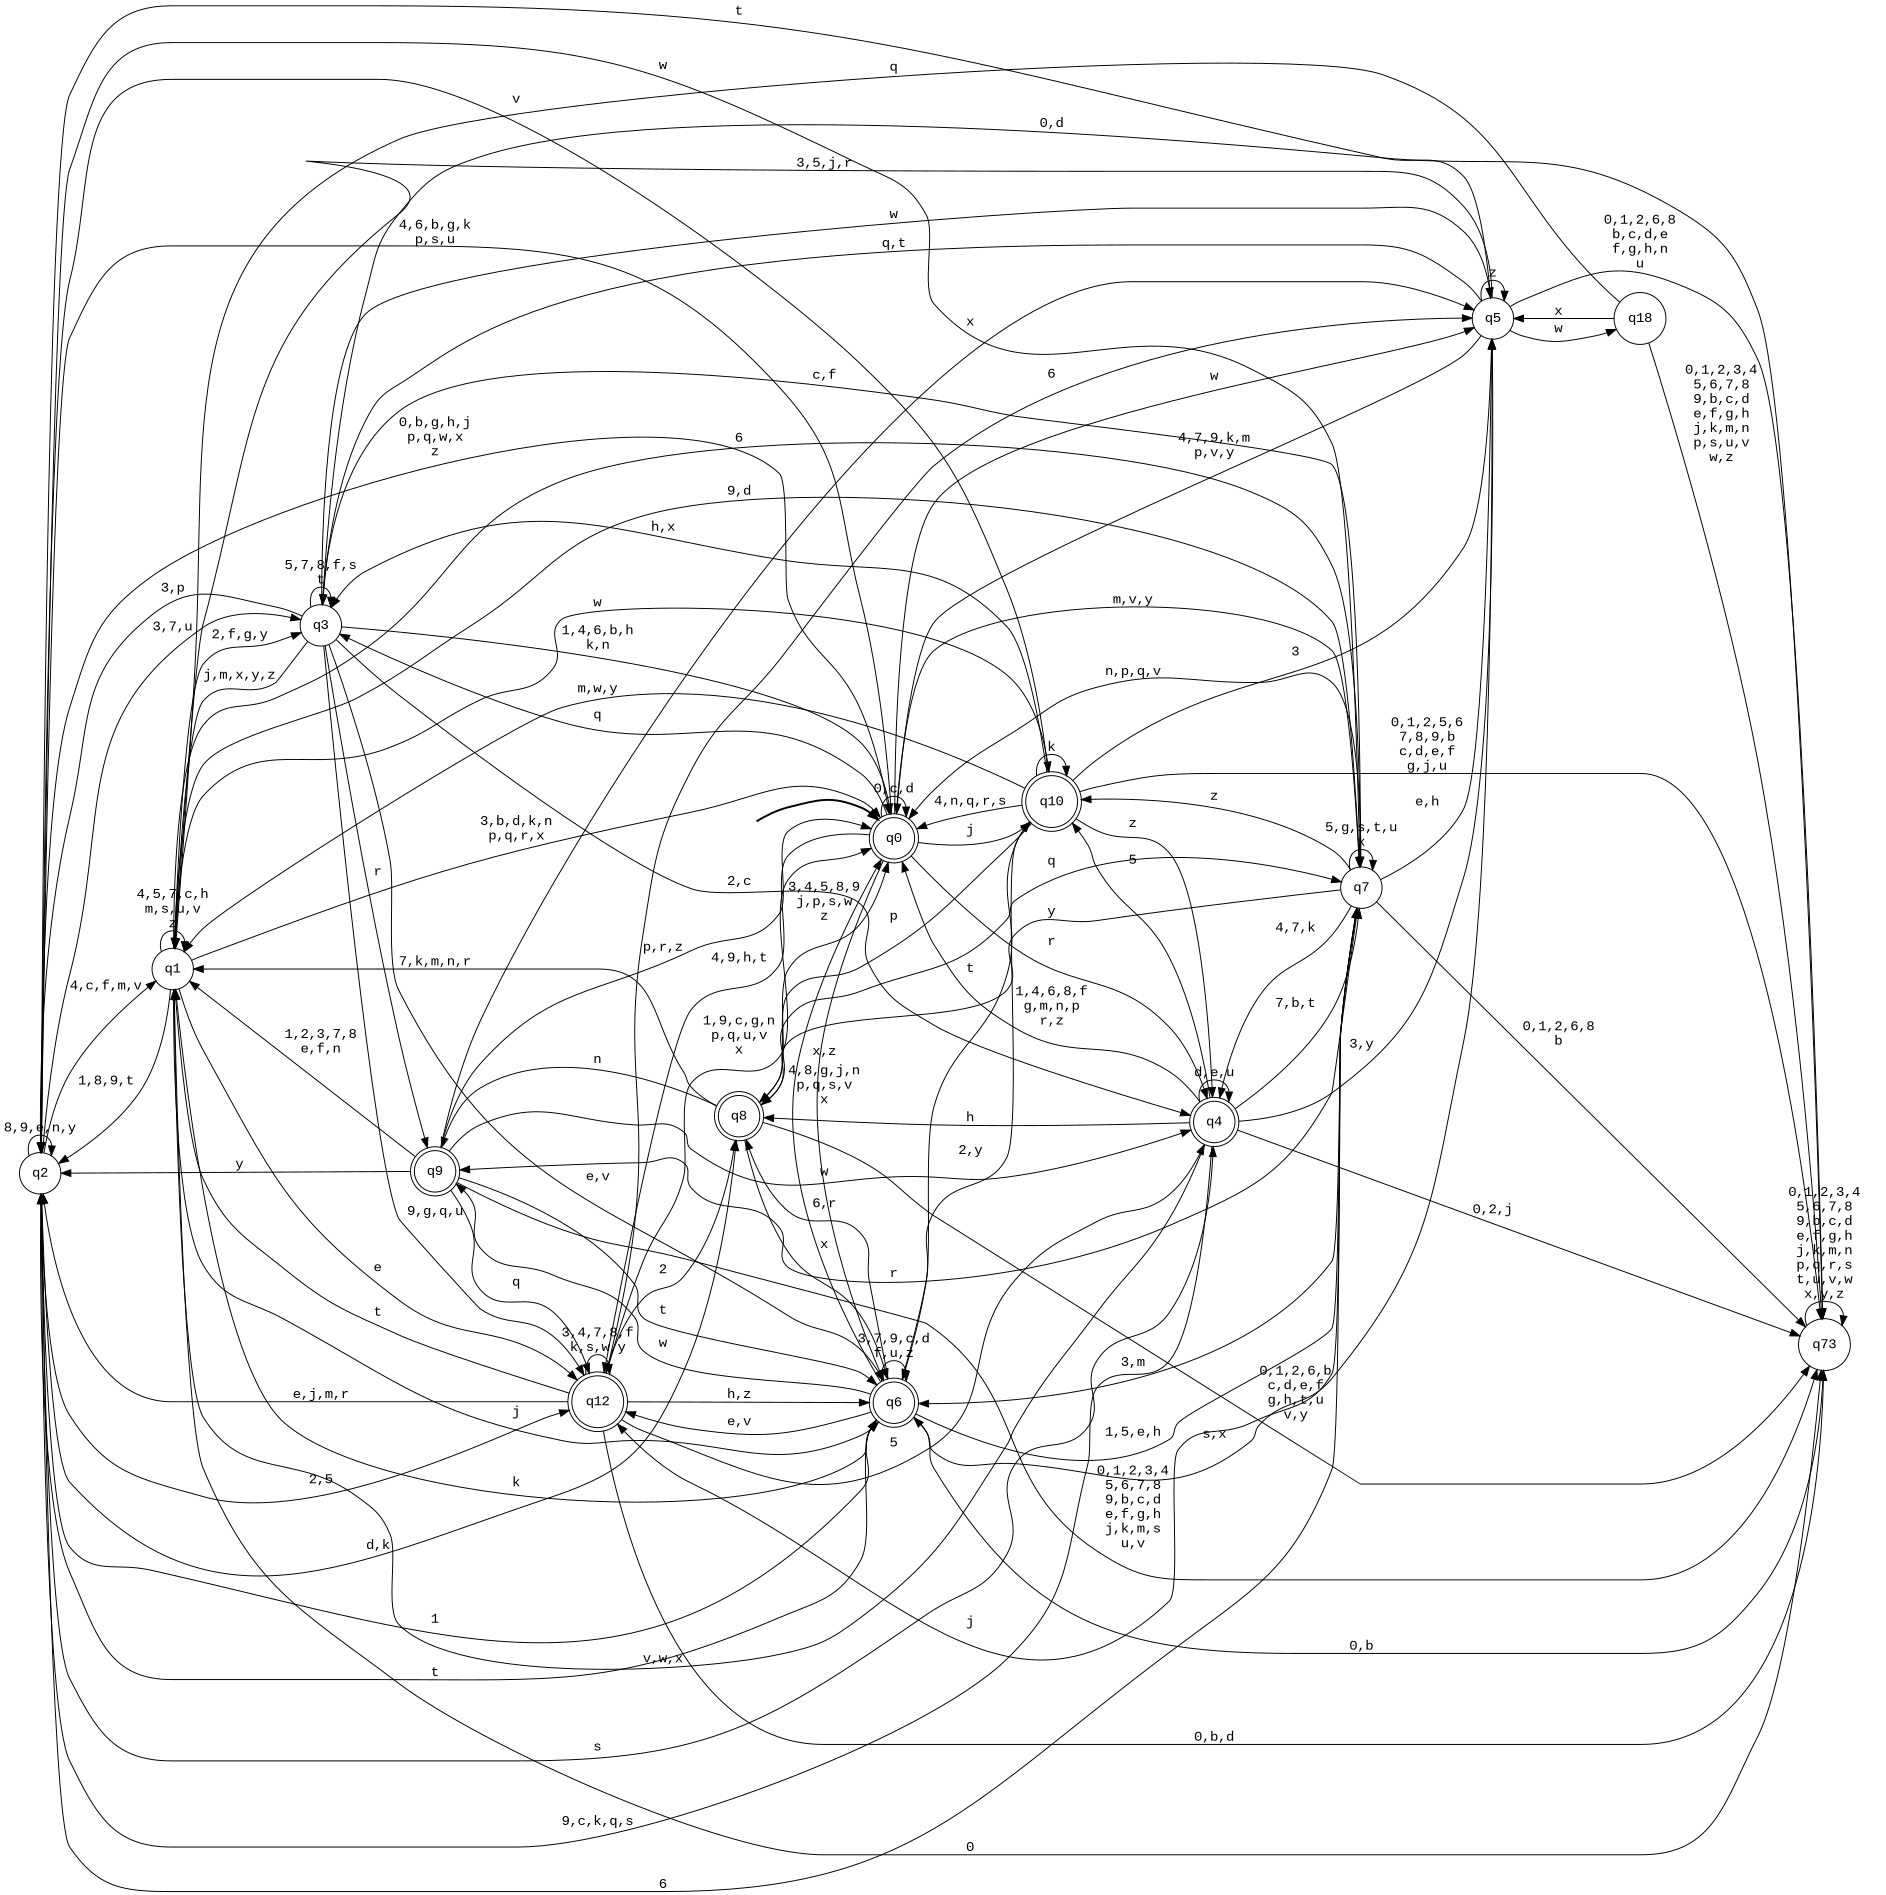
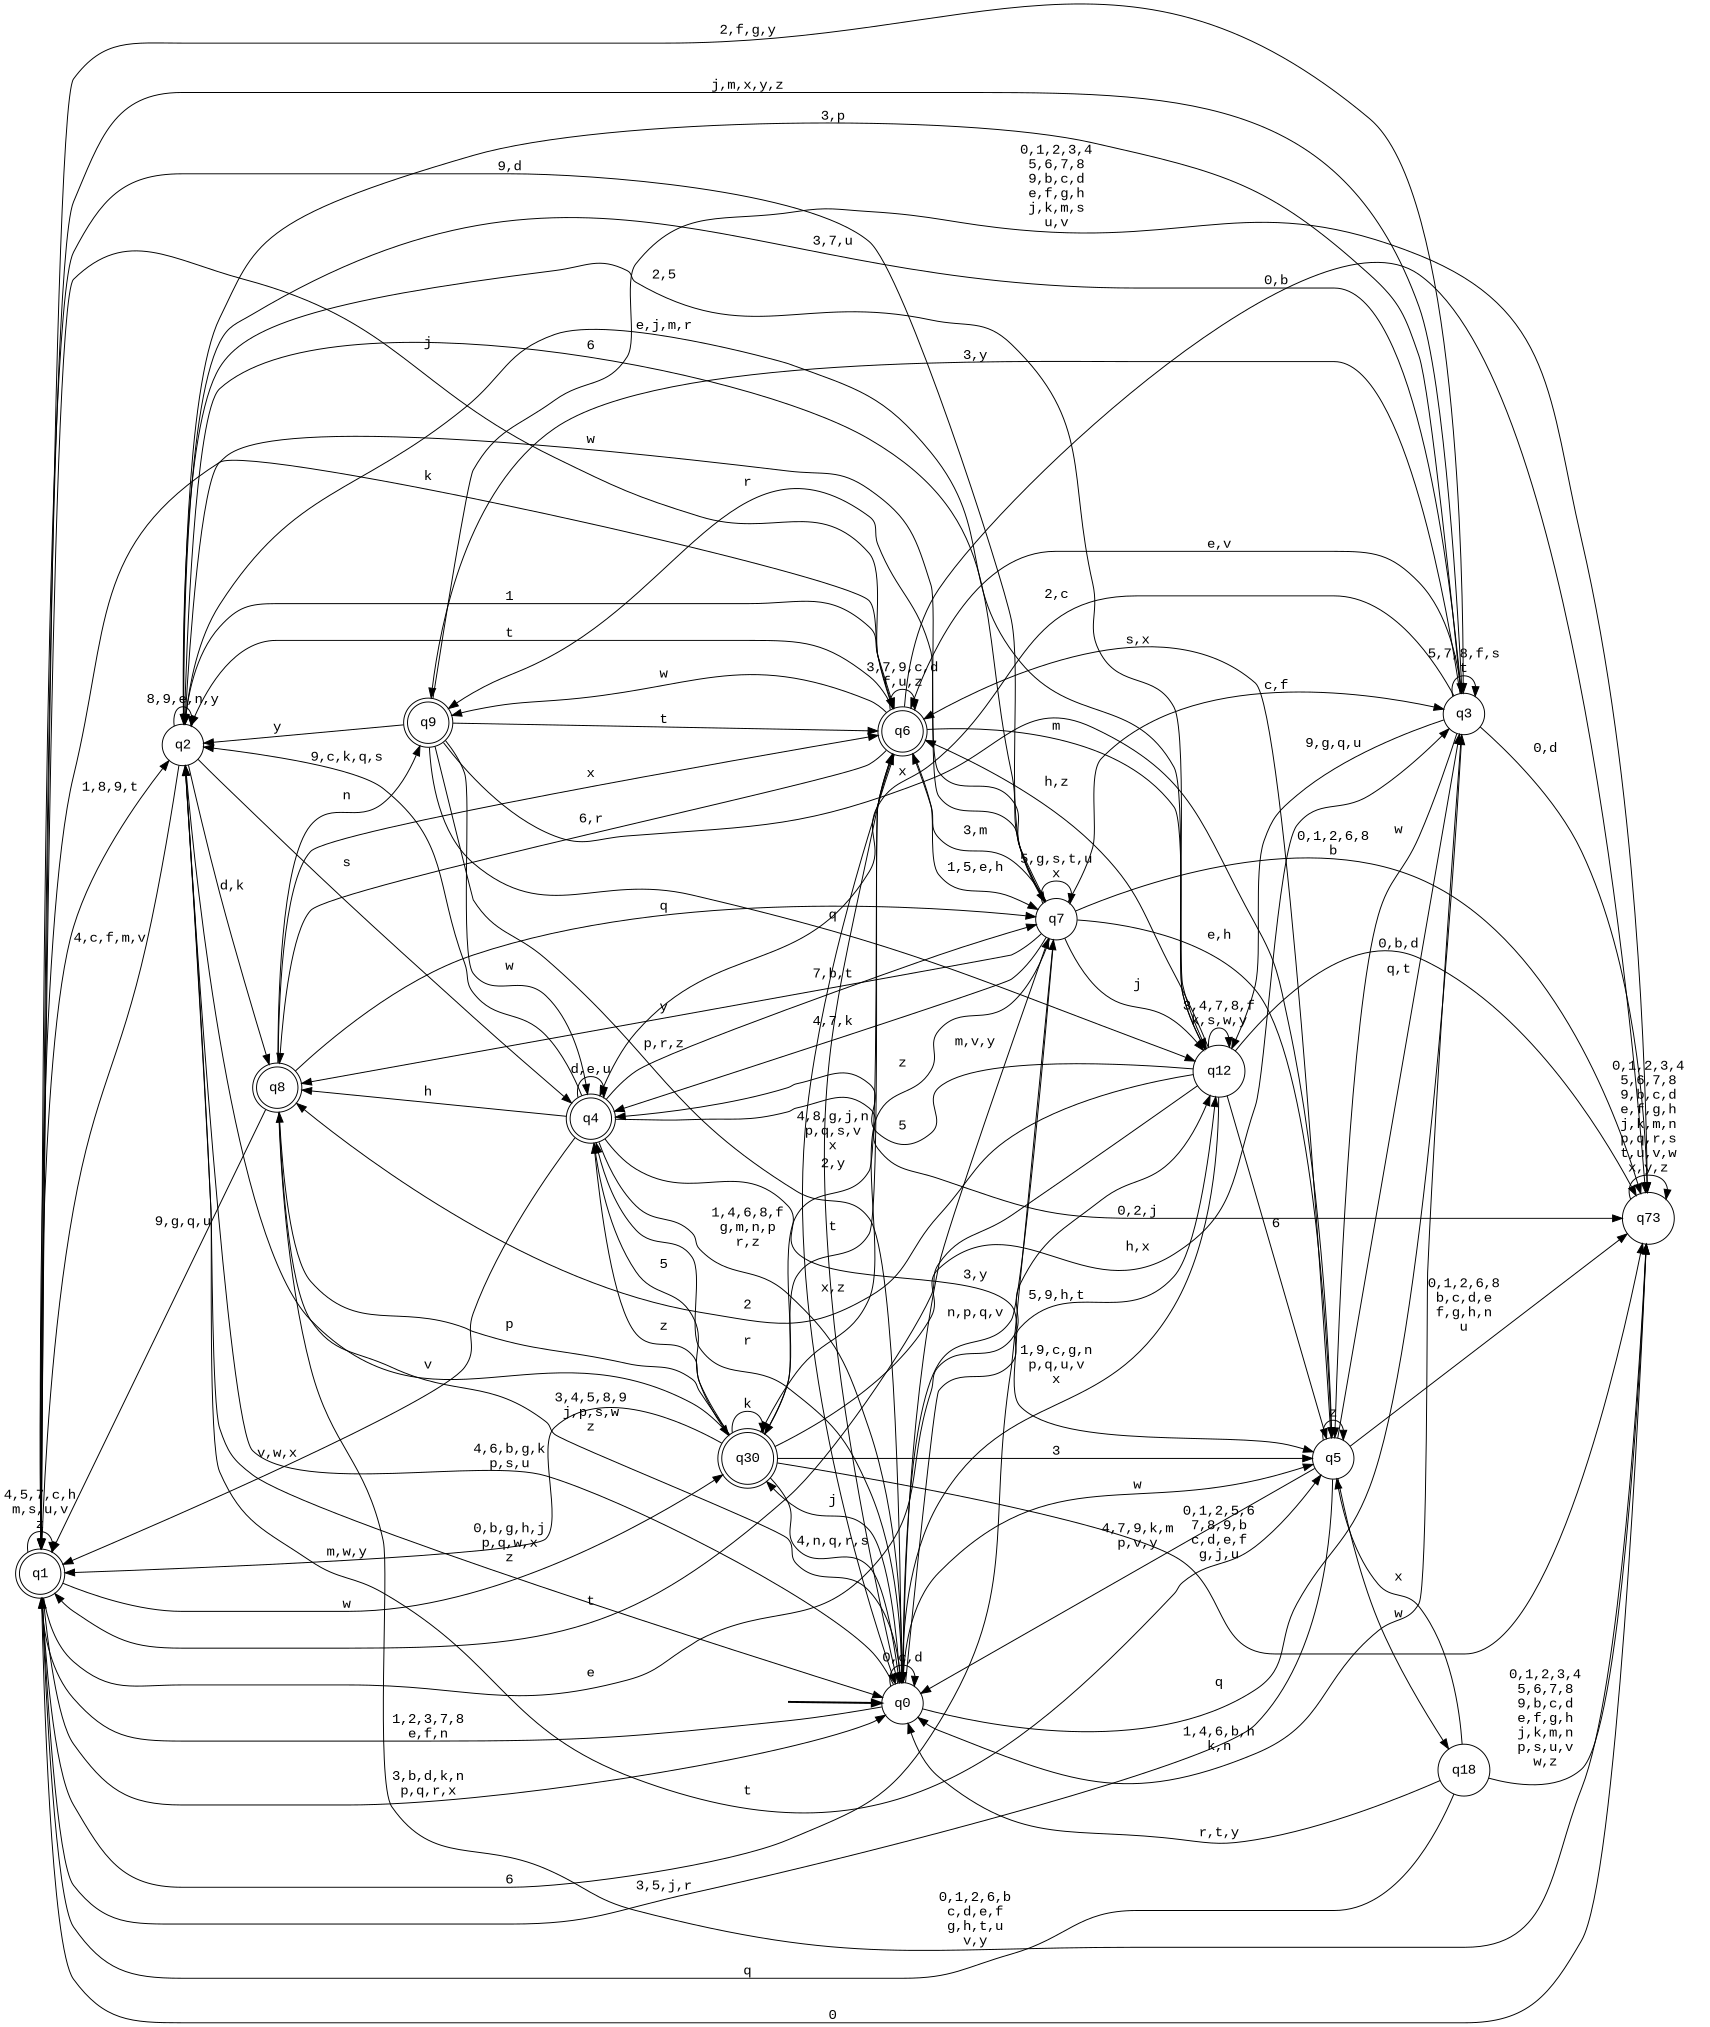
node "q10": label "q10" -> "q30"
node "q0": shape doublecircle -> circle
edge "q3" -> "q9": label "r" -> "3,y"
edge "q0" -> "q12": label "4,9,h,t" -> "5,9,h,t"
edge "q8" -> "q1": label "7,k,m,n,r" -> "9,g,q,u"
node "q1": shape circle -> doublecircle
edge "q9" -> "q1": now "q0" -> "q1"
node "q12": shape doublecircle -> circle
edge "q6" -> "q12": label "e,v" -> "m"
edge "q18" -> "q0": added, label "r,t,y"
